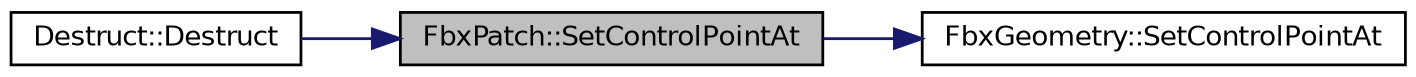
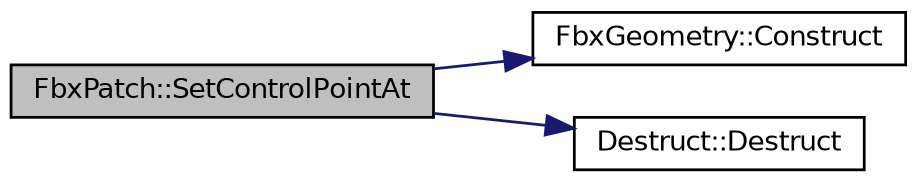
edge "Destruct::Destruct" -> "FbxPatch::SetControlPointAt": reversed
node "FbxGeometry::SetControlPointAt": label "FbxGeometry::SetControlPointAt" -> "FbxGeometry::Construct"
